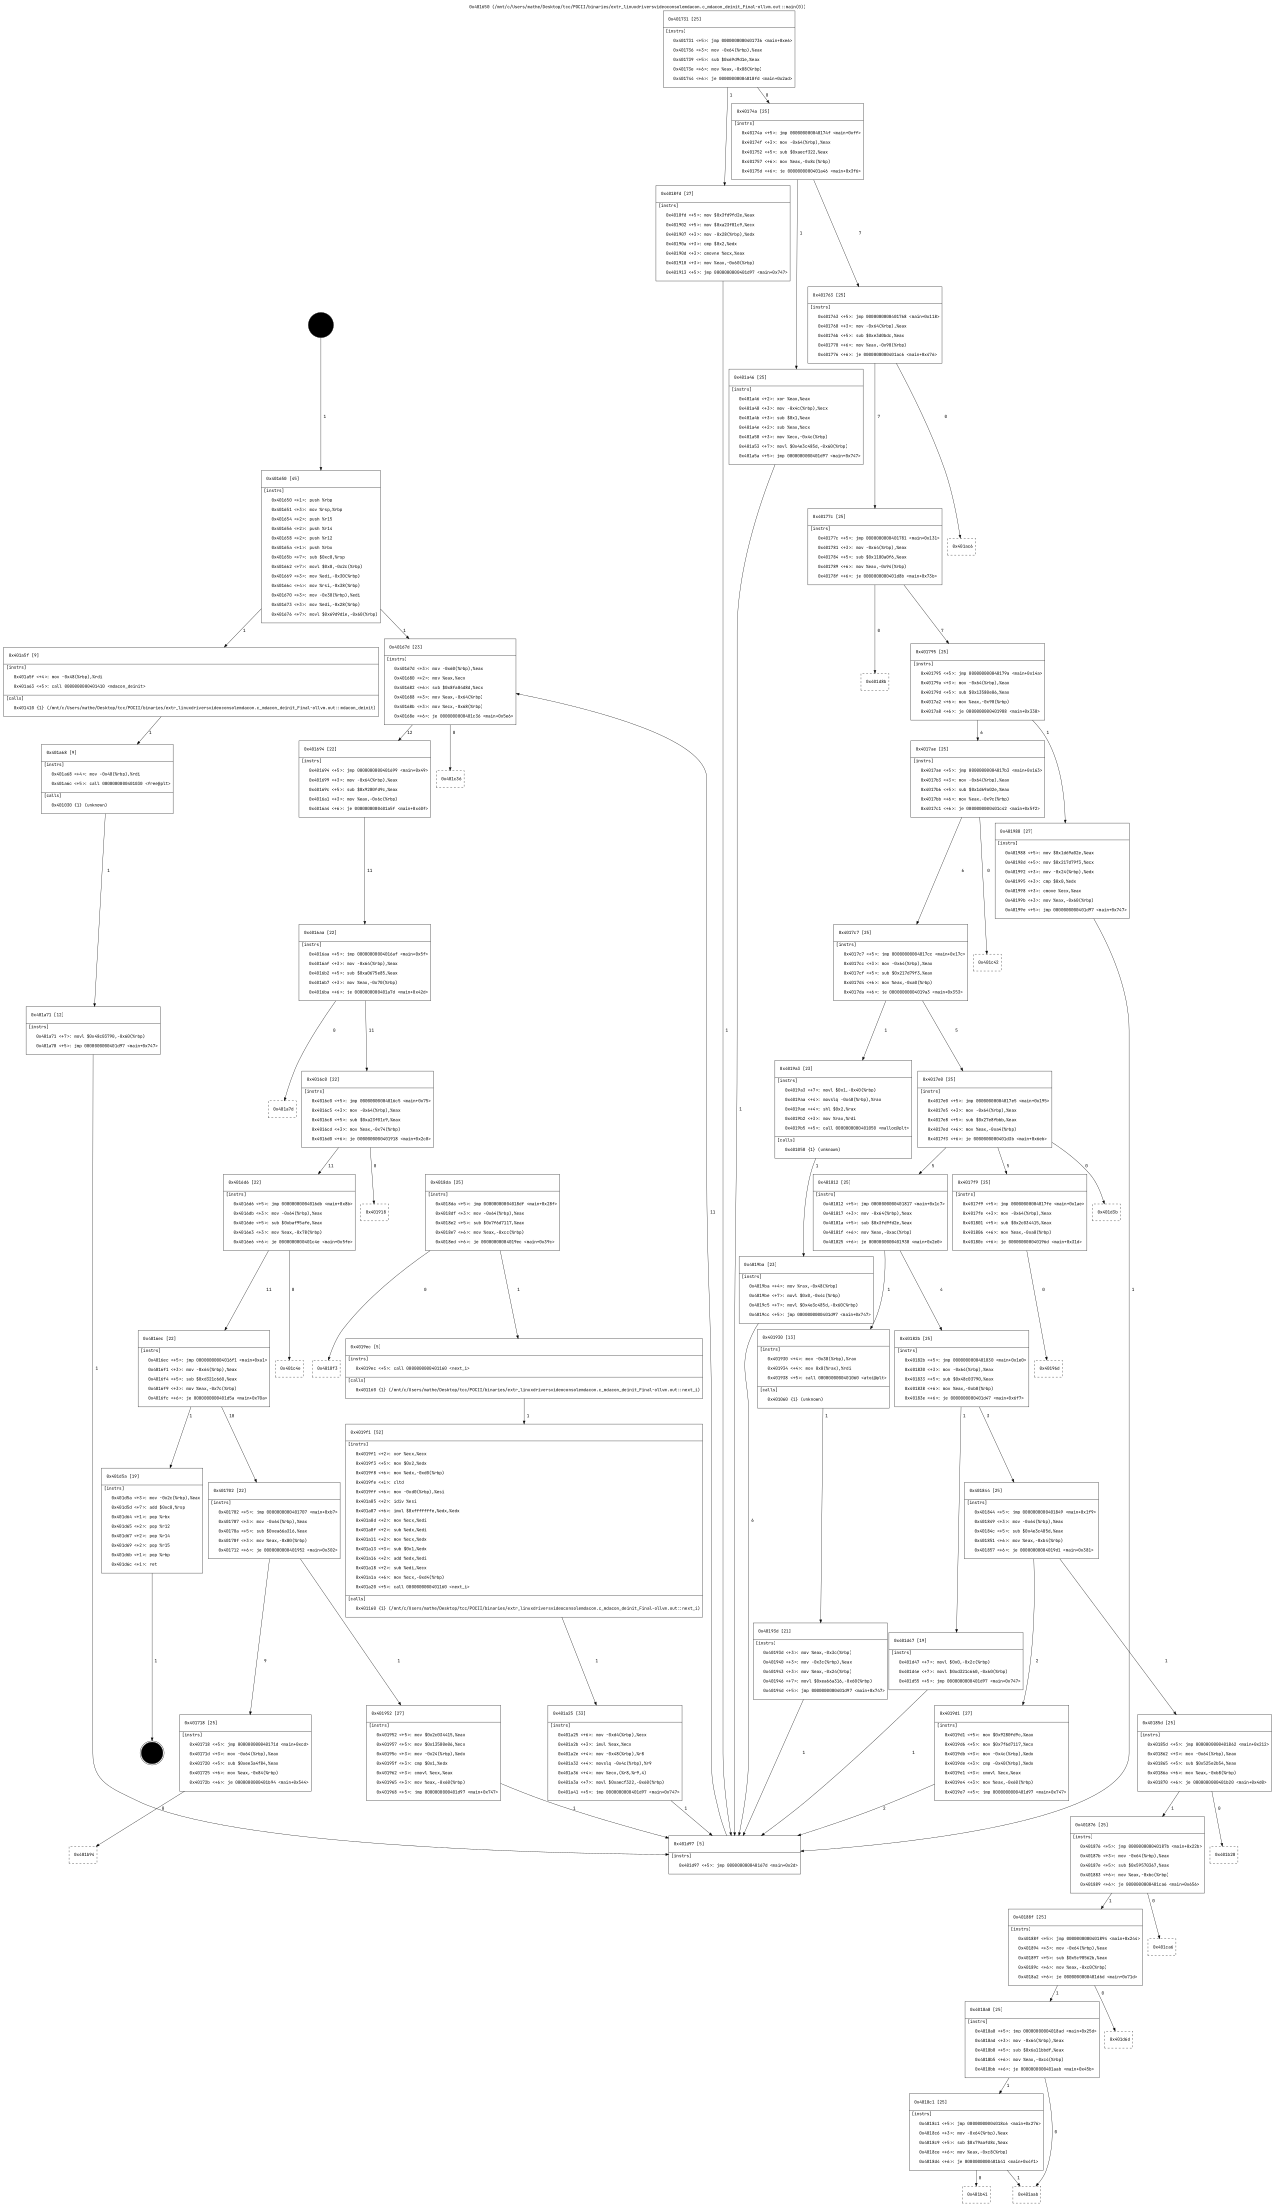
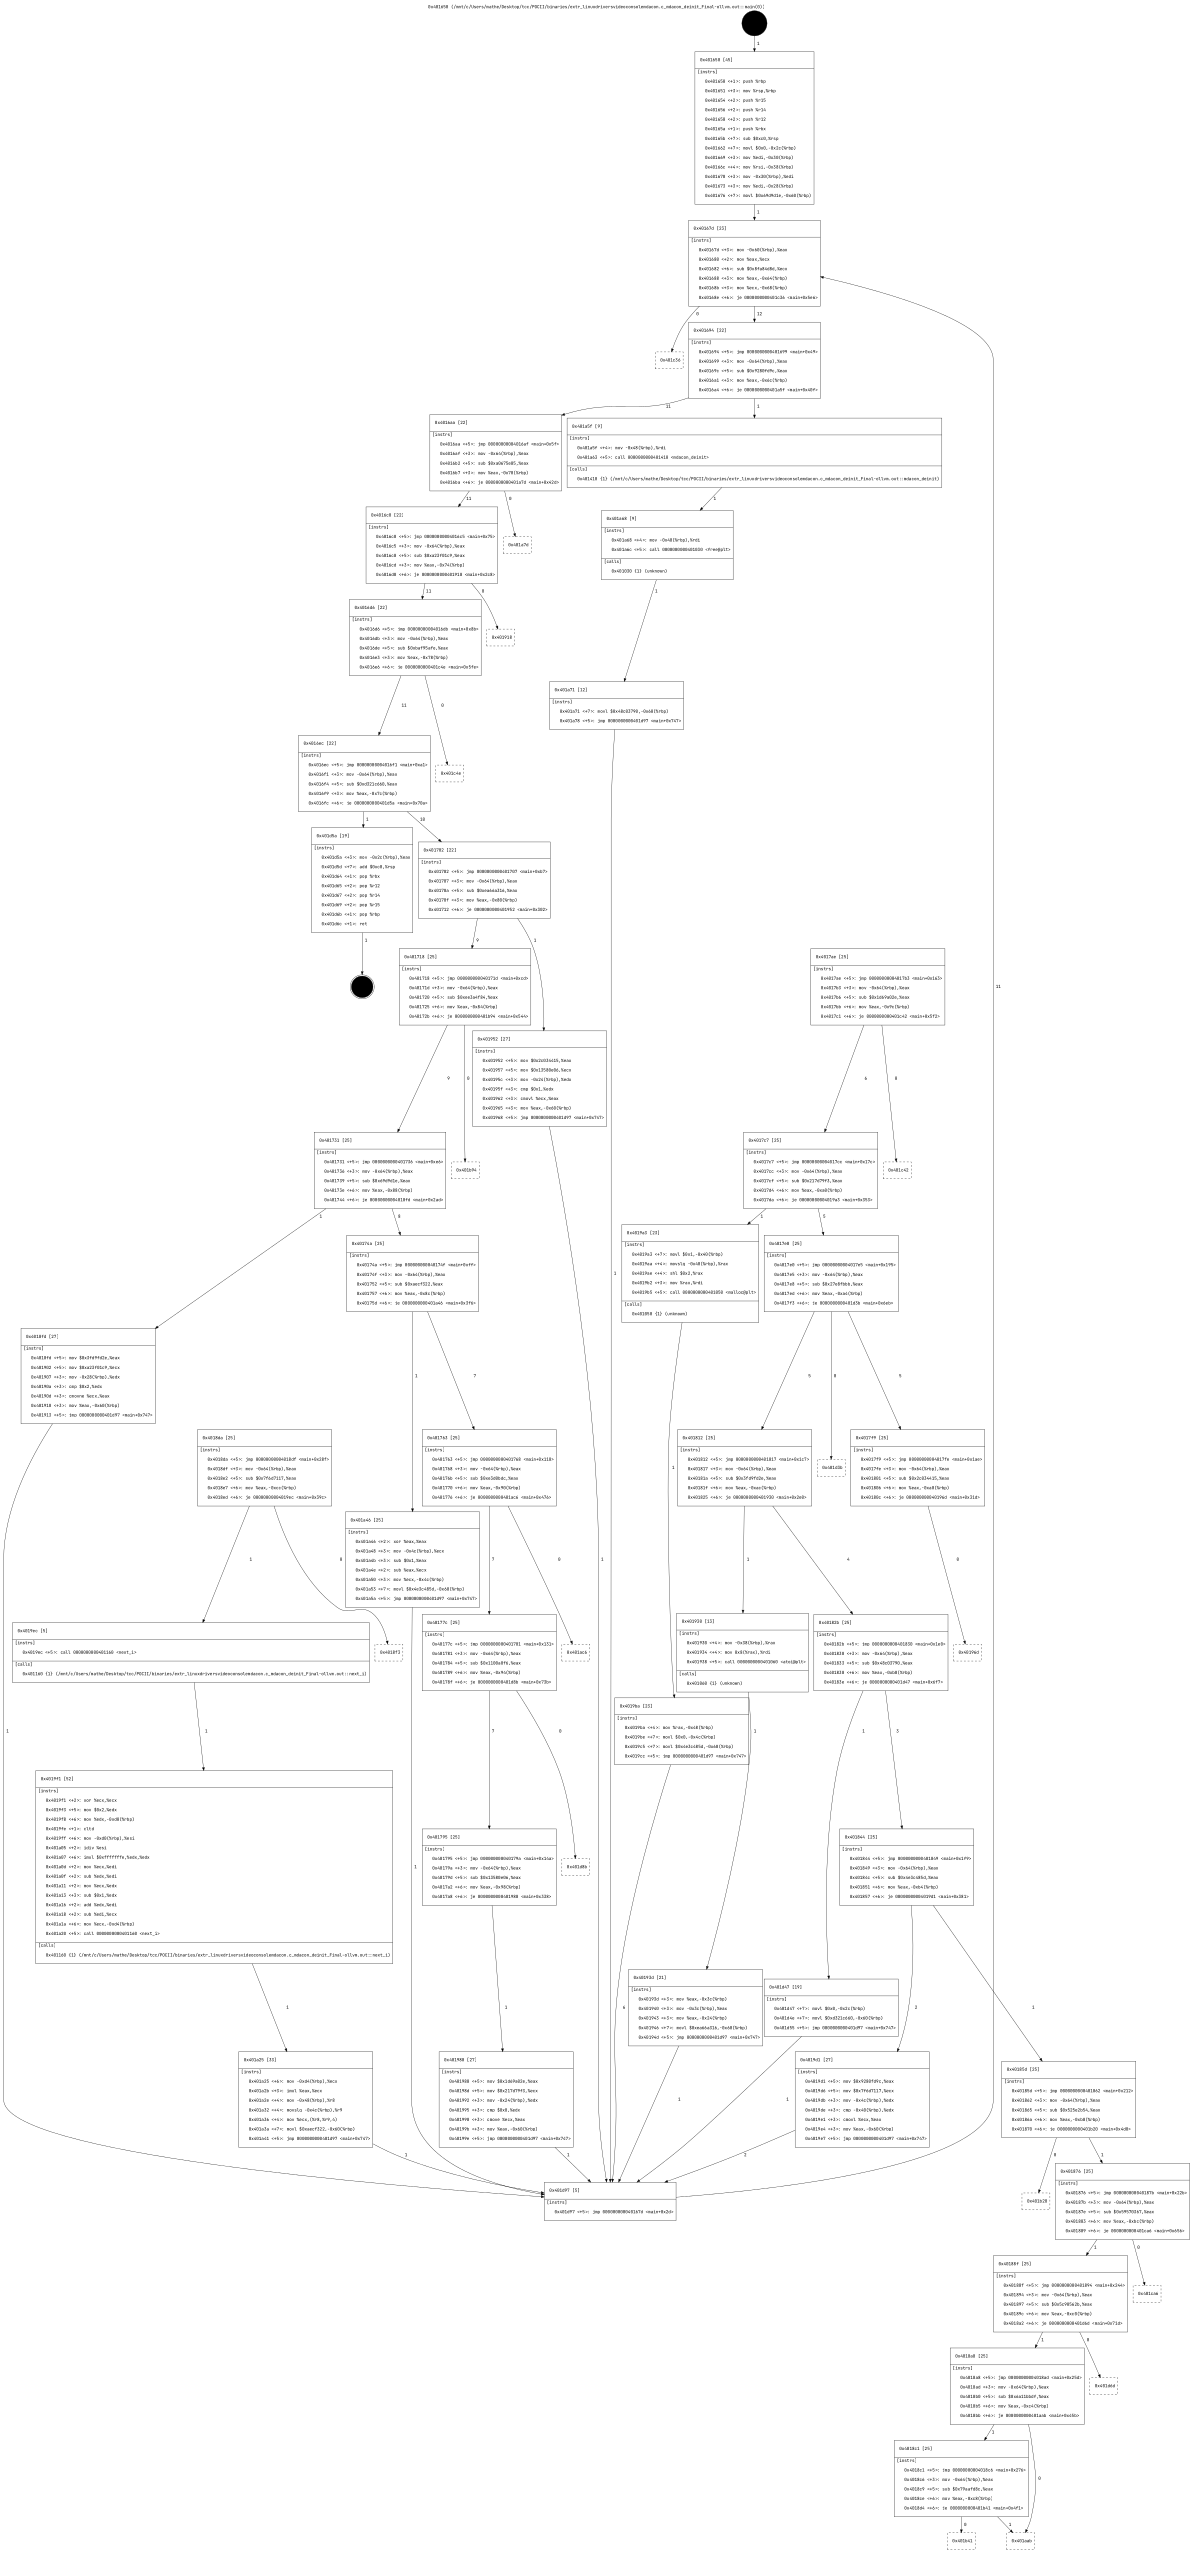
edge "0x401650 [45]" -> "0x401a5f [9]": now "0x401694 [22]" -> "0x401a5f [9]"
edge "0x401795 [25]" -> "0x4017ae [25]": removed, label "6"
edge "0x401718 [25]" -> "0x401731 [25]": added, label "9"
